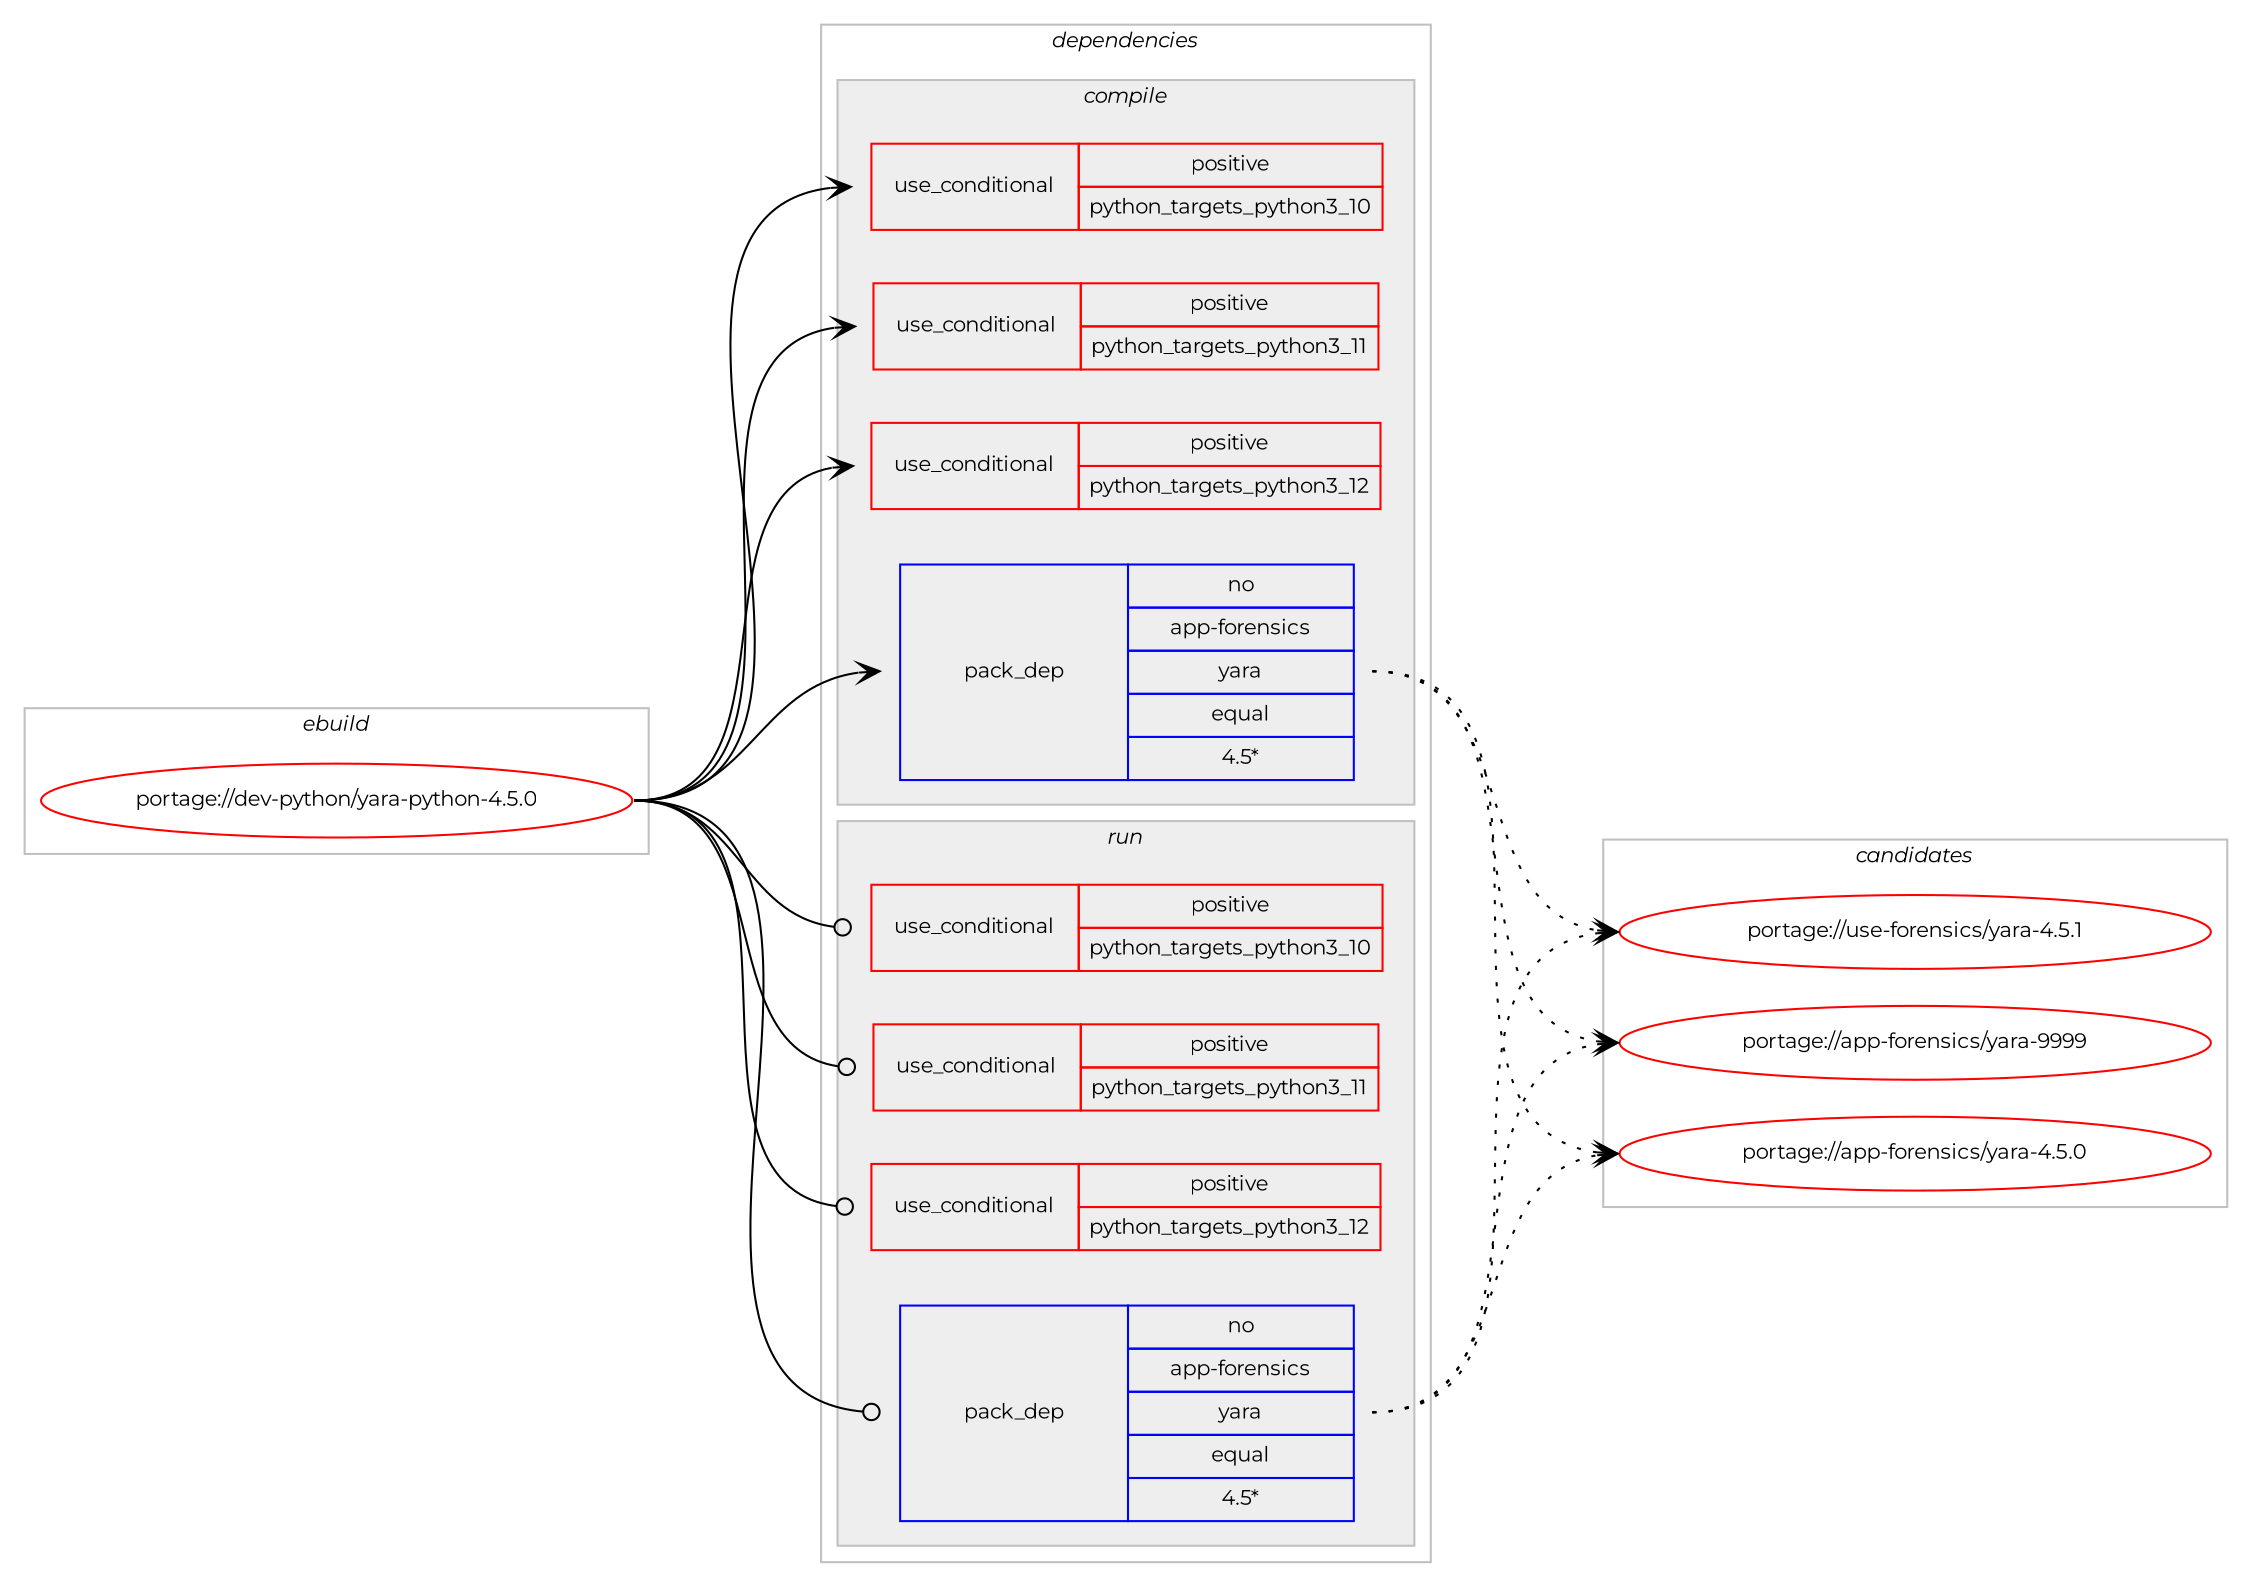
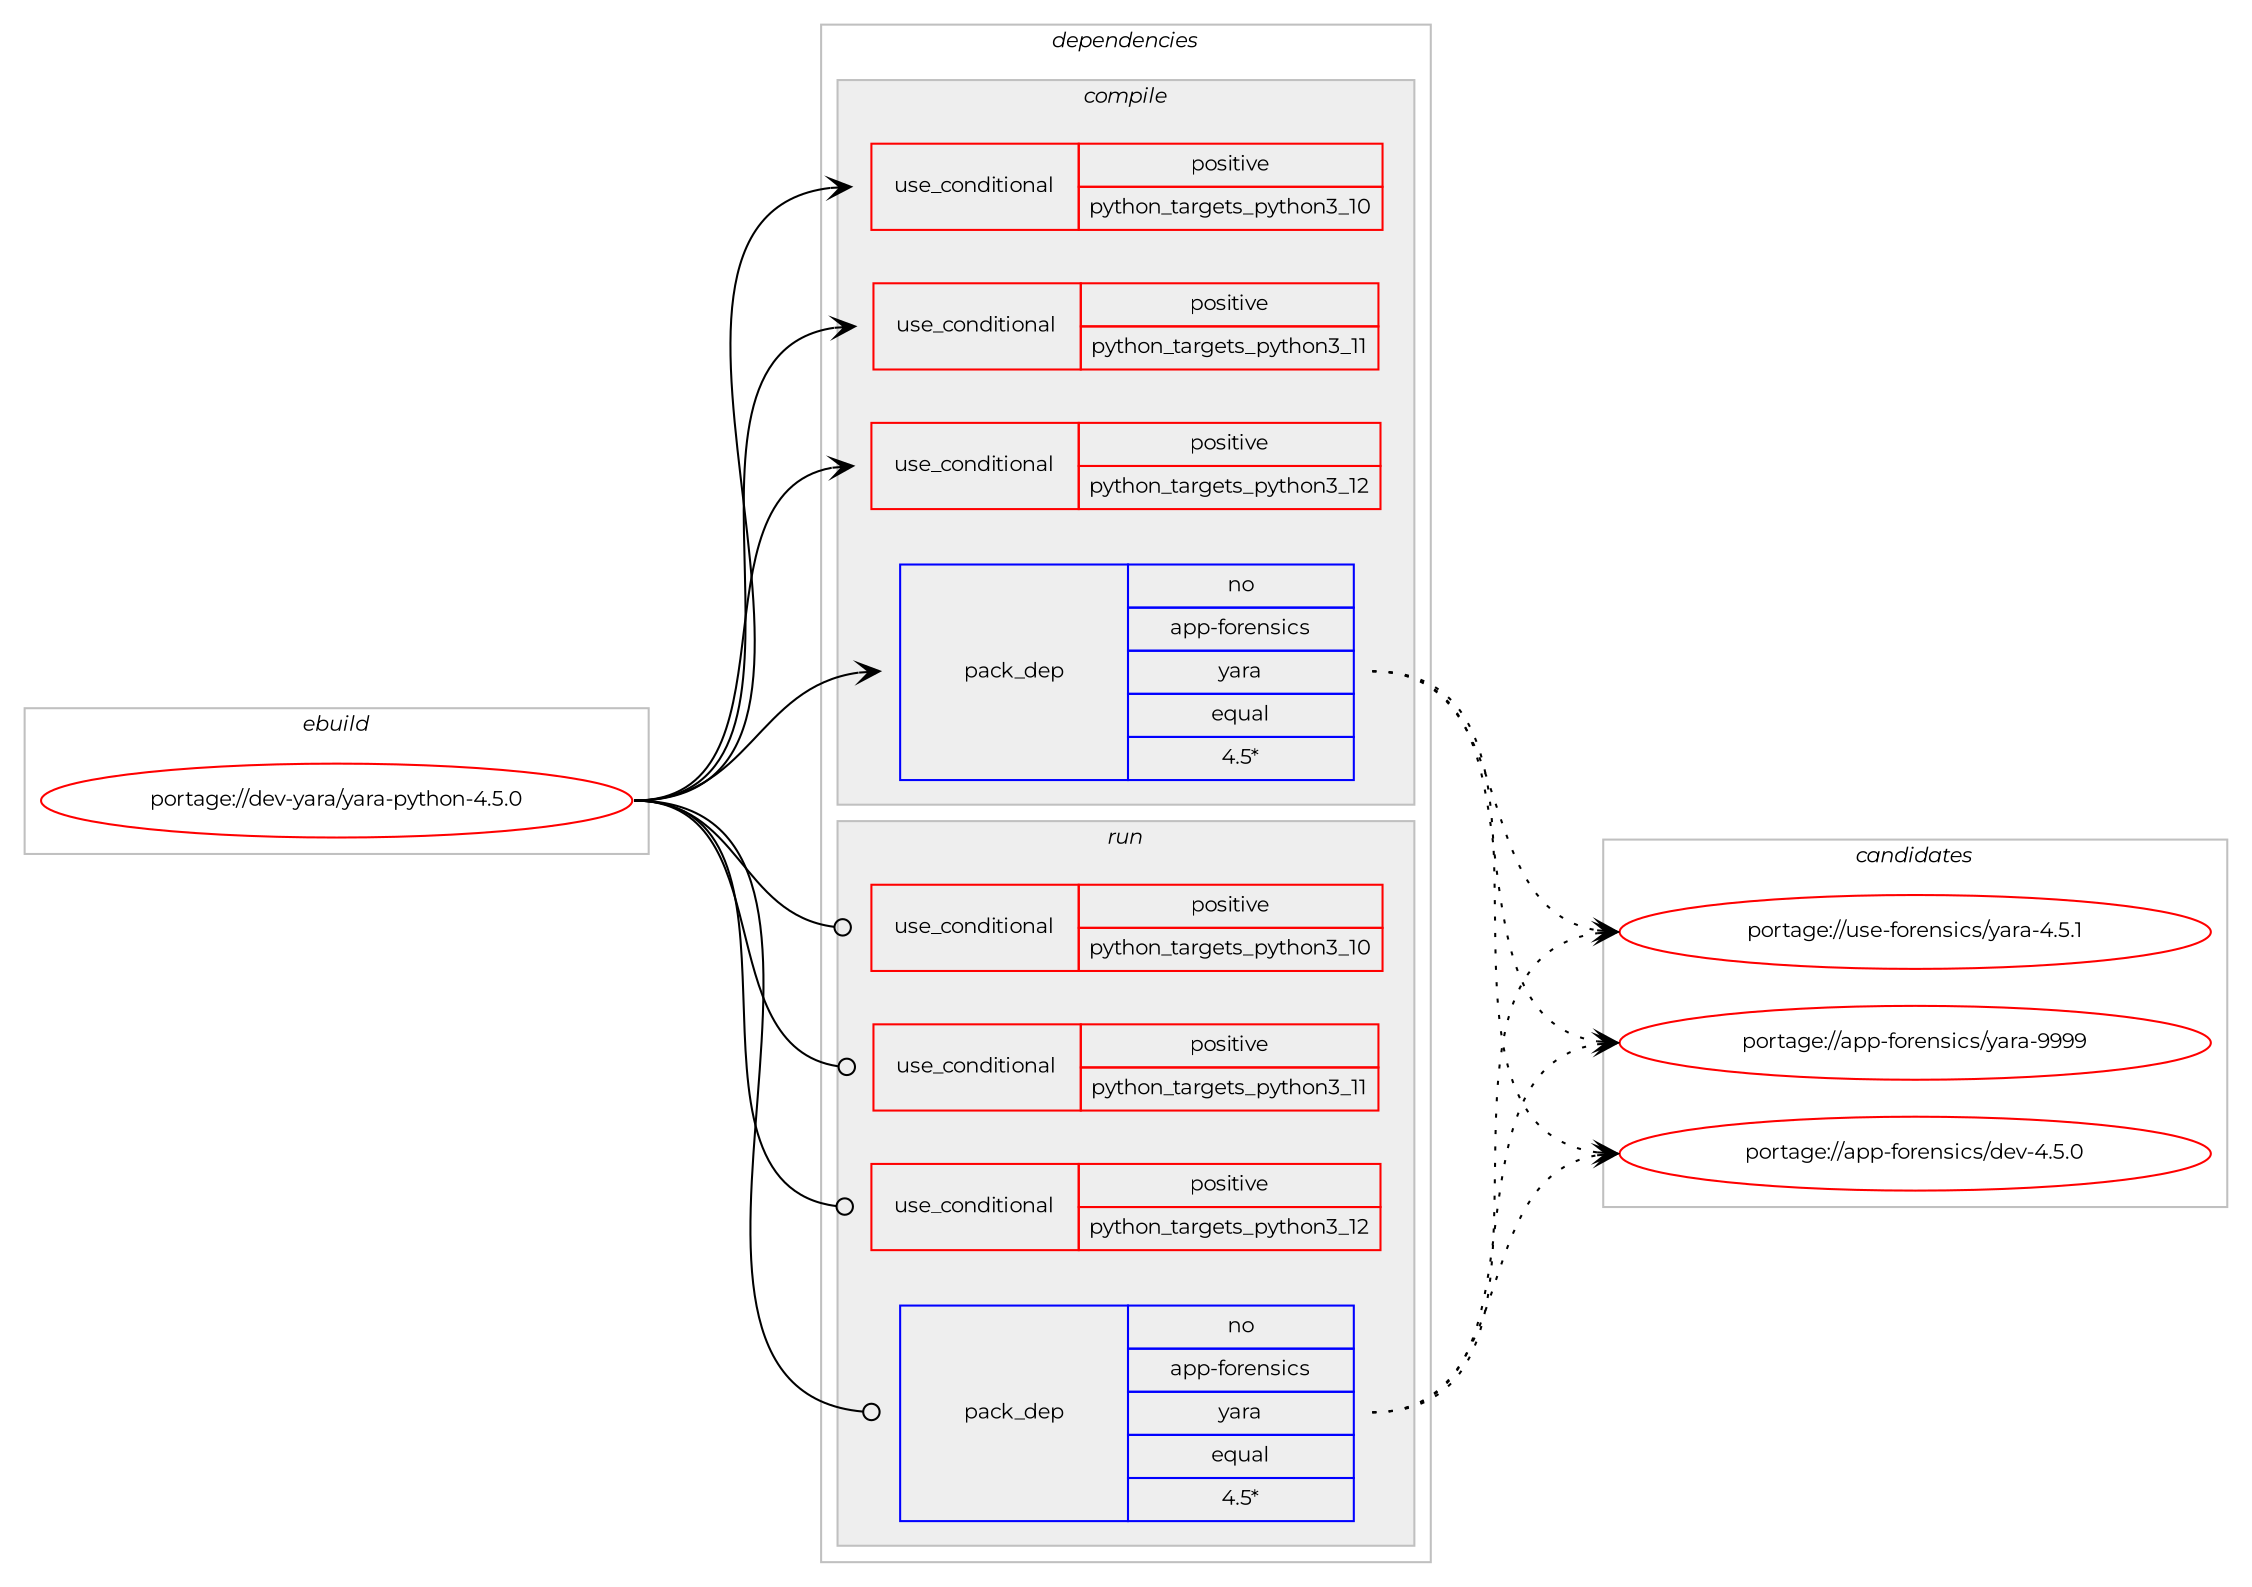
node "portage://dev-python/yara-python-4.5.0": label "portage://dev-python/yara-python-4.5.0" -> "portage://dev-yara/yara-python-4.5.0"
node "portage://app-forensics/yara-4.5.0": label "portage://app-forensics/yara-4.5.0" -> "portage://app-forensics/dev-4.5.0"
